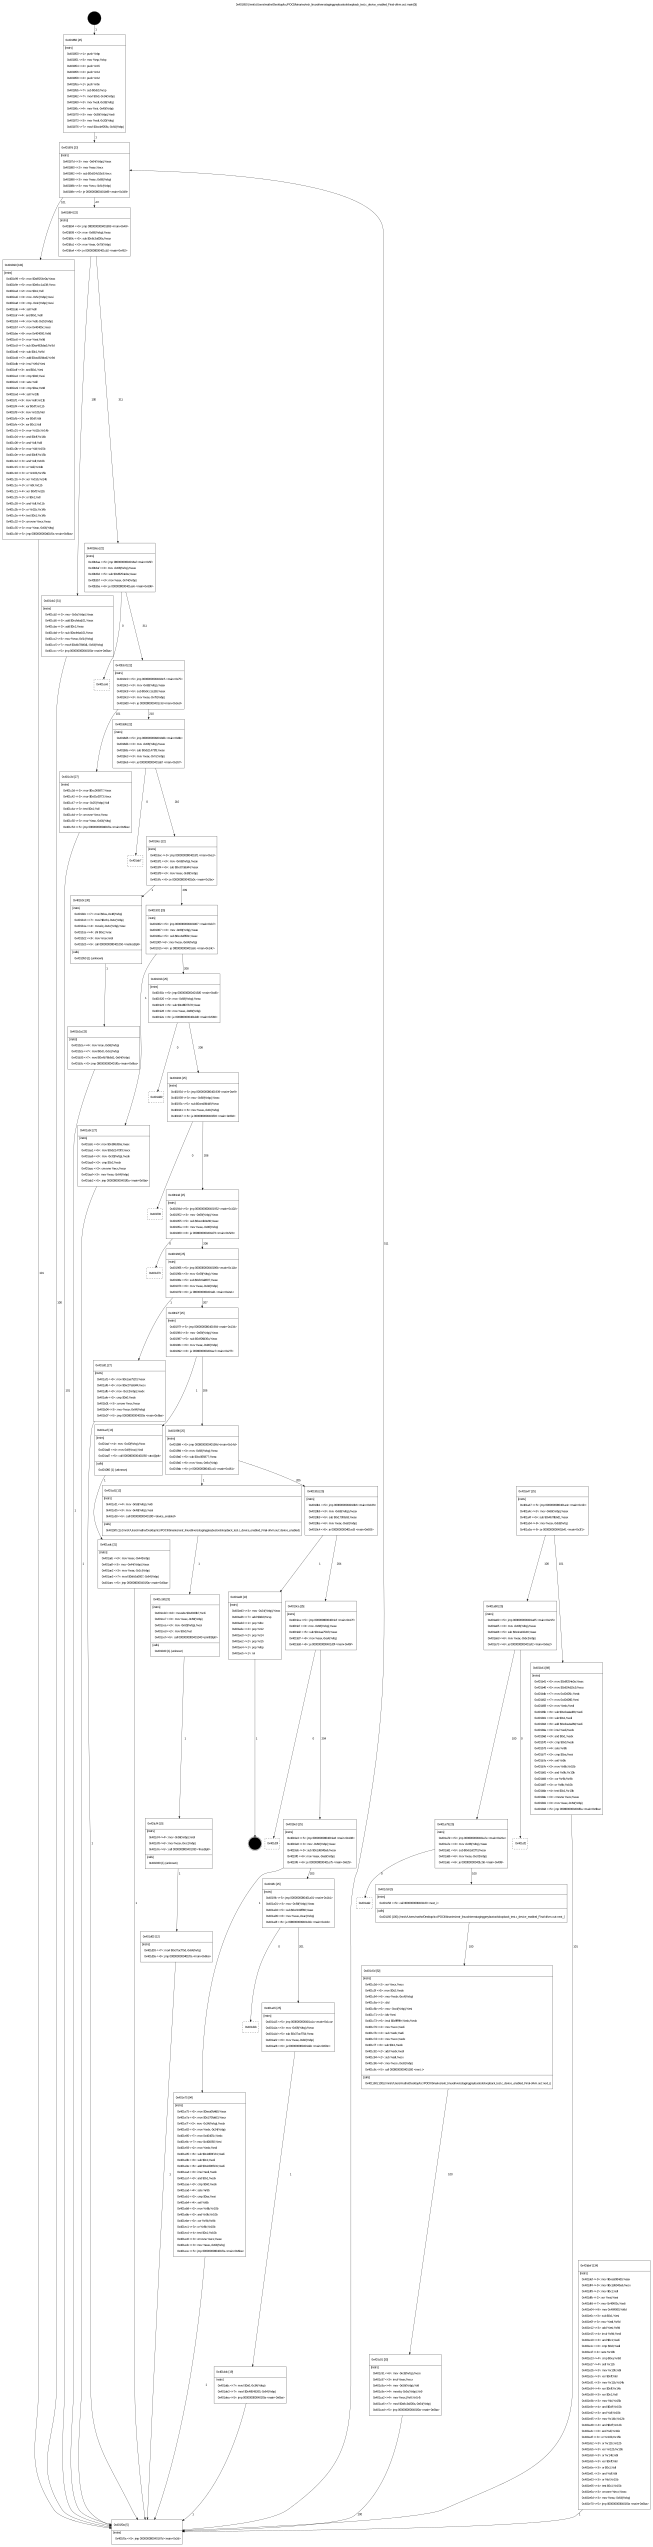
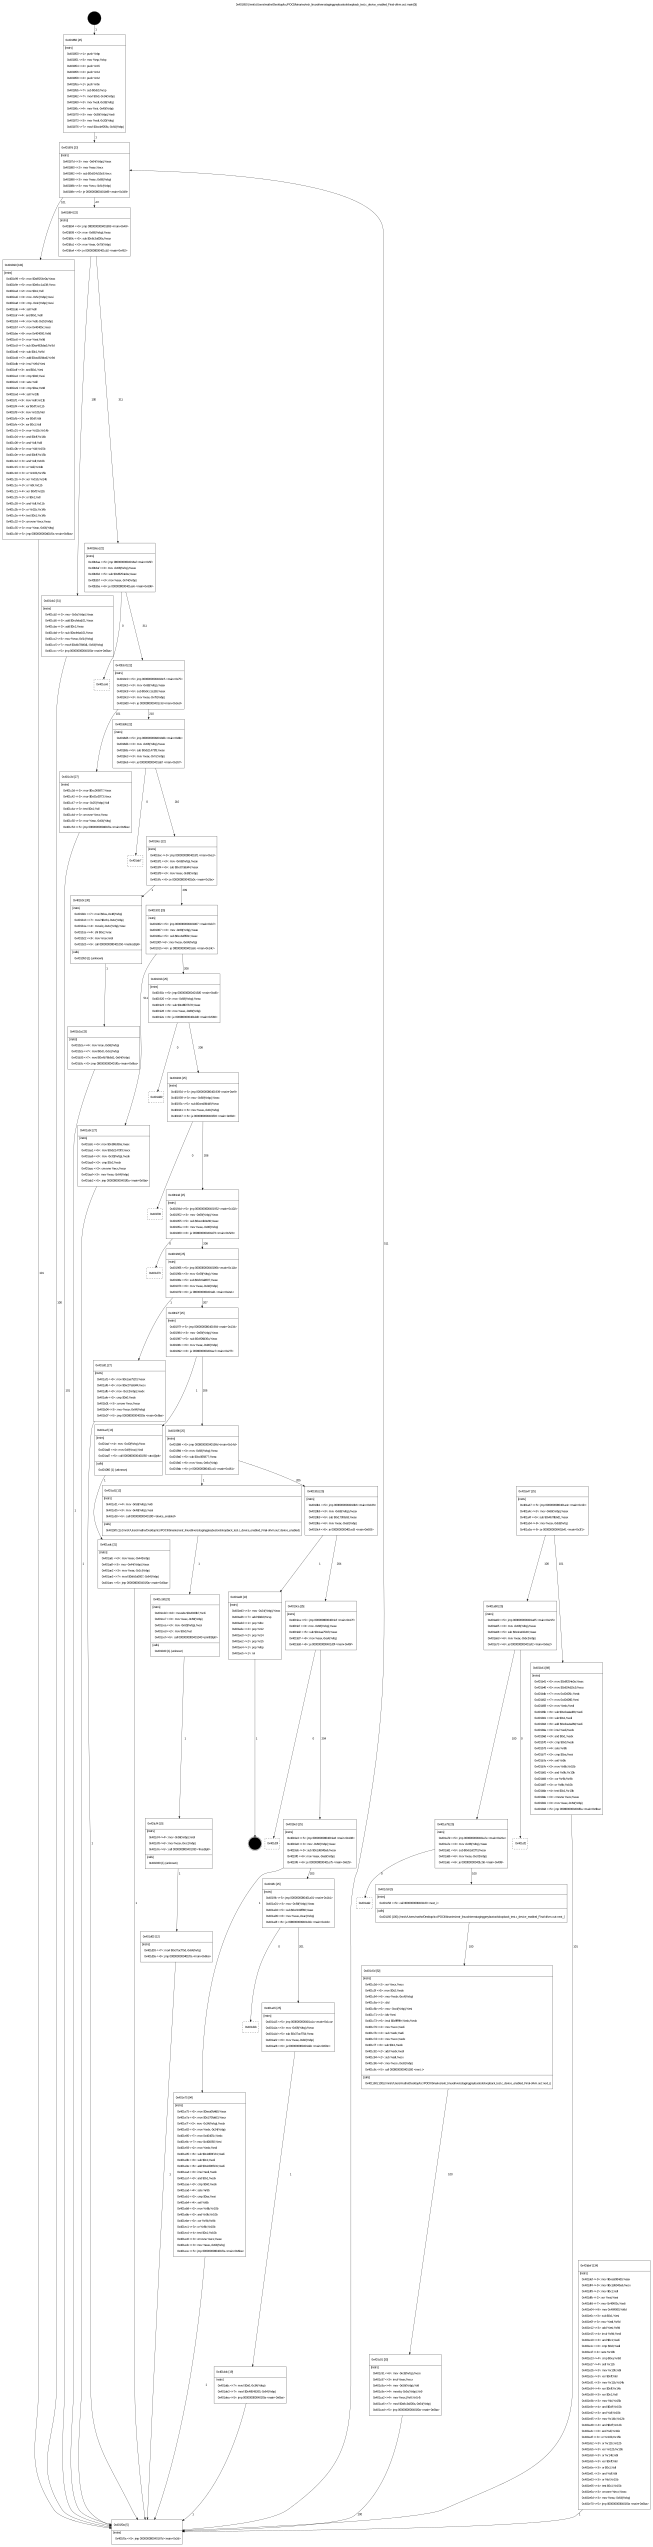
edge "0x401902 [25]" -> "0x401a9c [27]": label " 1" -> " 511"
